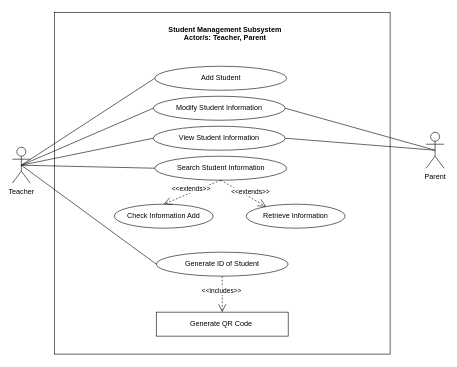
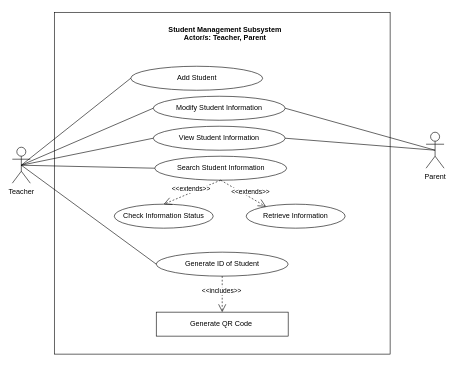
node "Add Student": moved (221, 78) -> (197, 78)
node "Check Information Add": label "Check Information Add" -> "Check Information Status"
